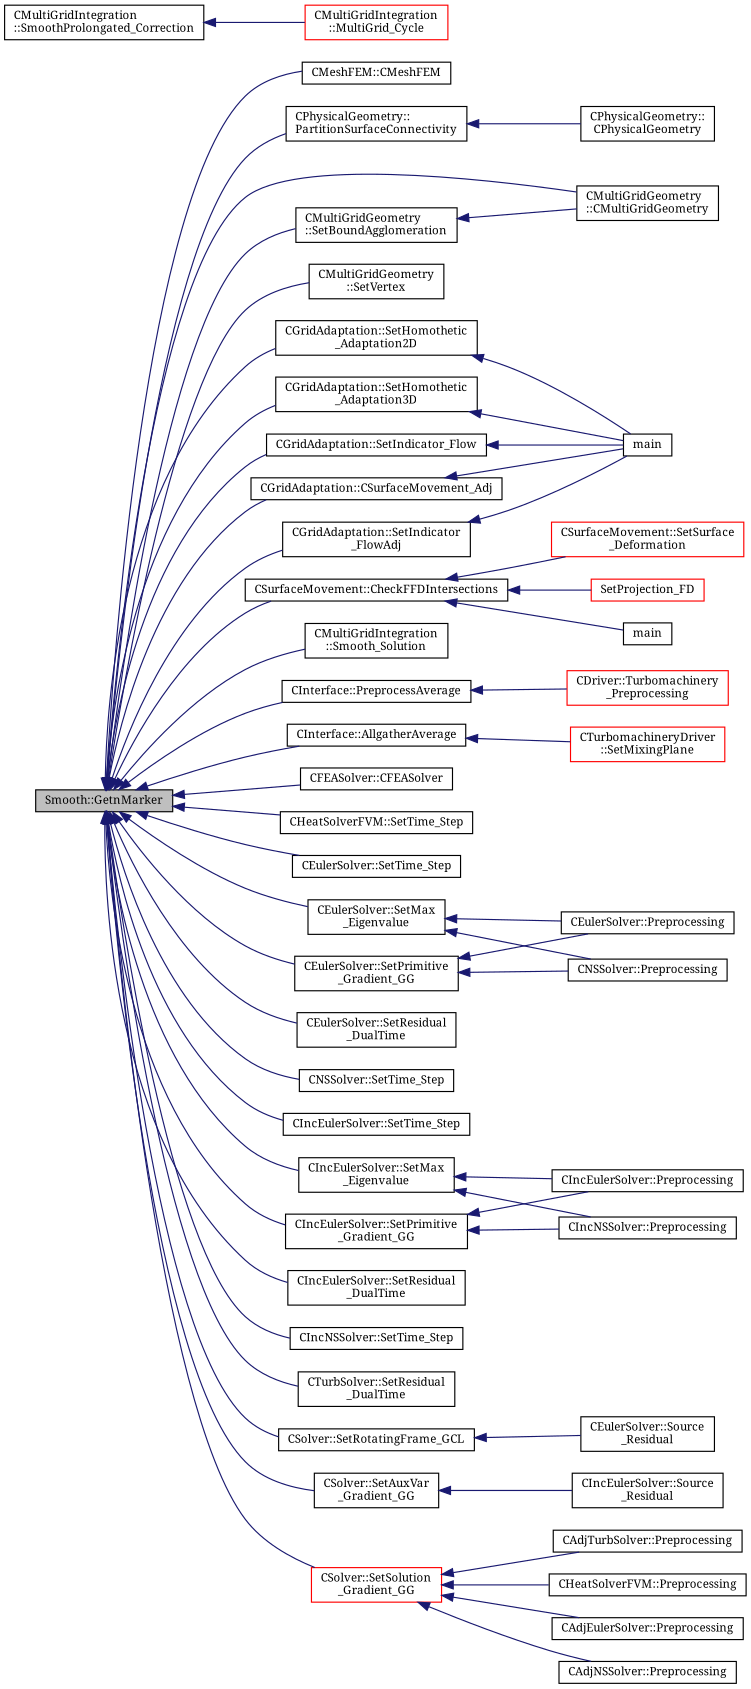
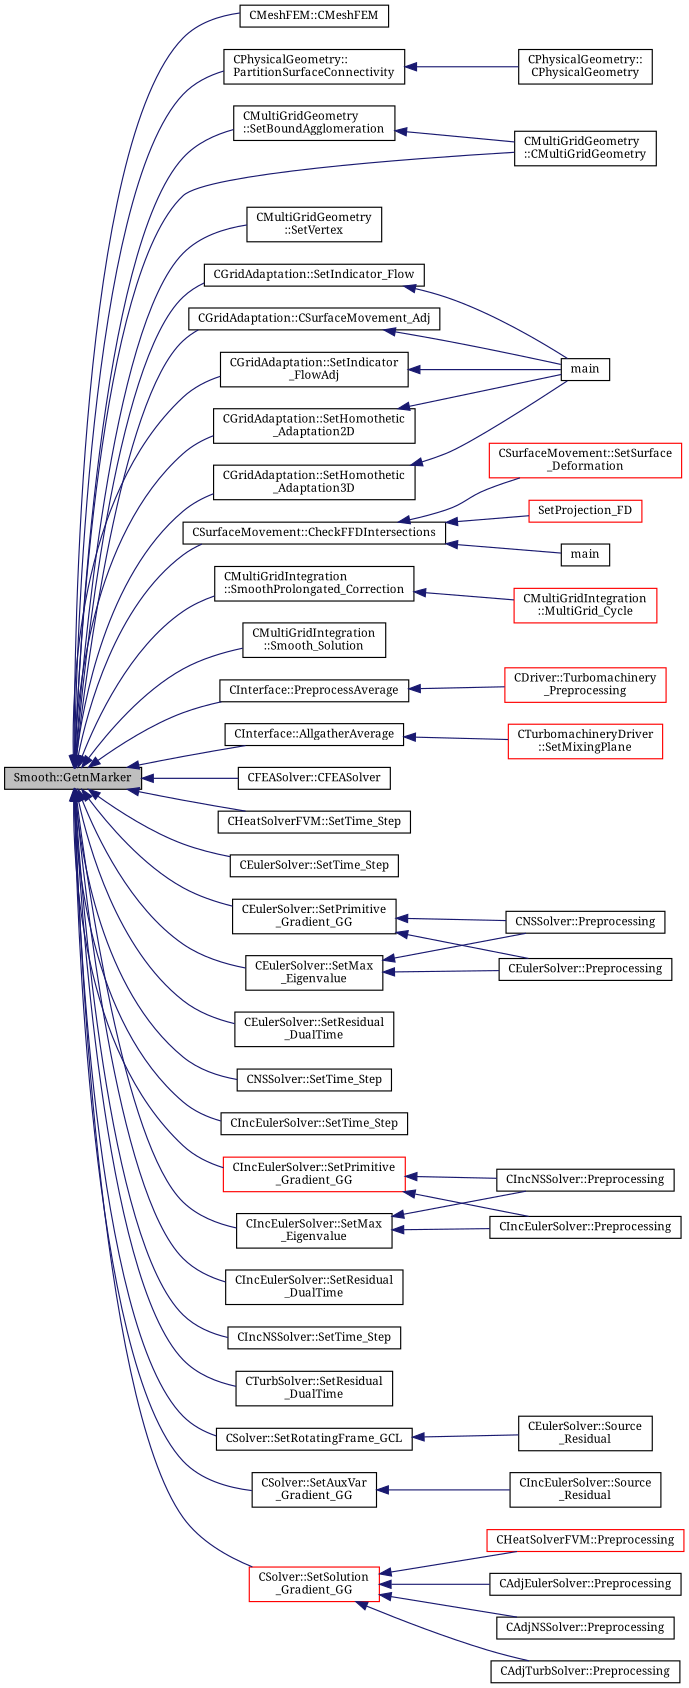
edge "CMultiGridIntegration ::SmoothProlongated_Correction" -> "Smooth::GetnMarker": added
node "CIncEulerSolver::SetPrimitive _Gradient_GG": color black -> red
node "CHeatSolverFVM::Preprocessing": color black -> red
